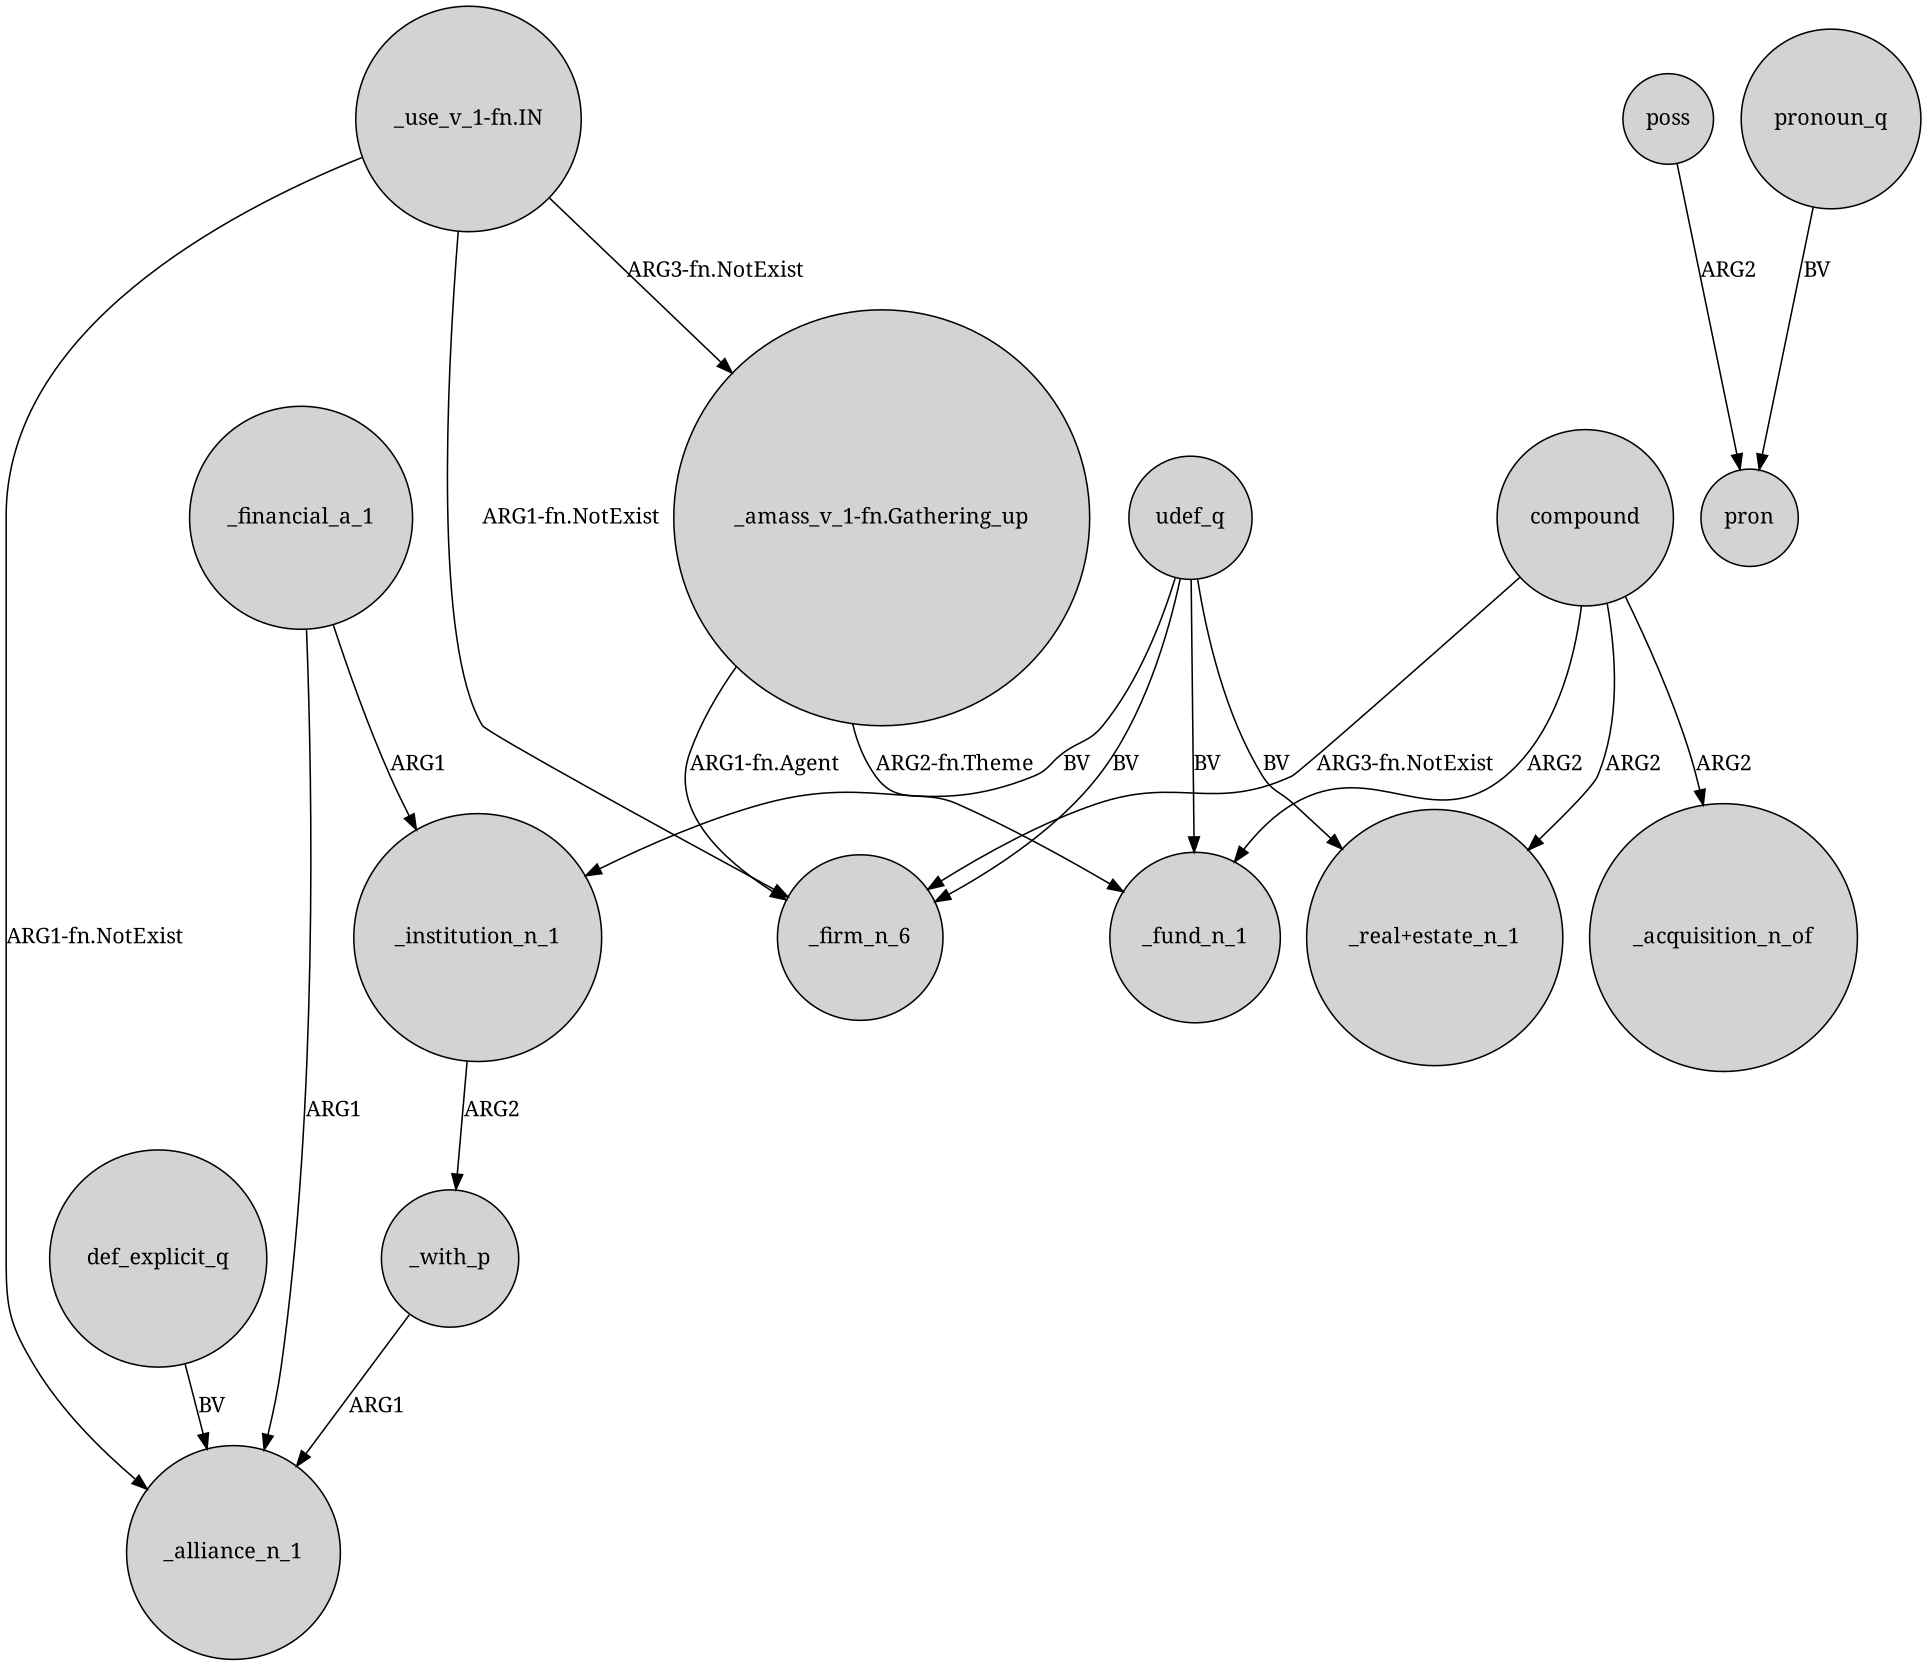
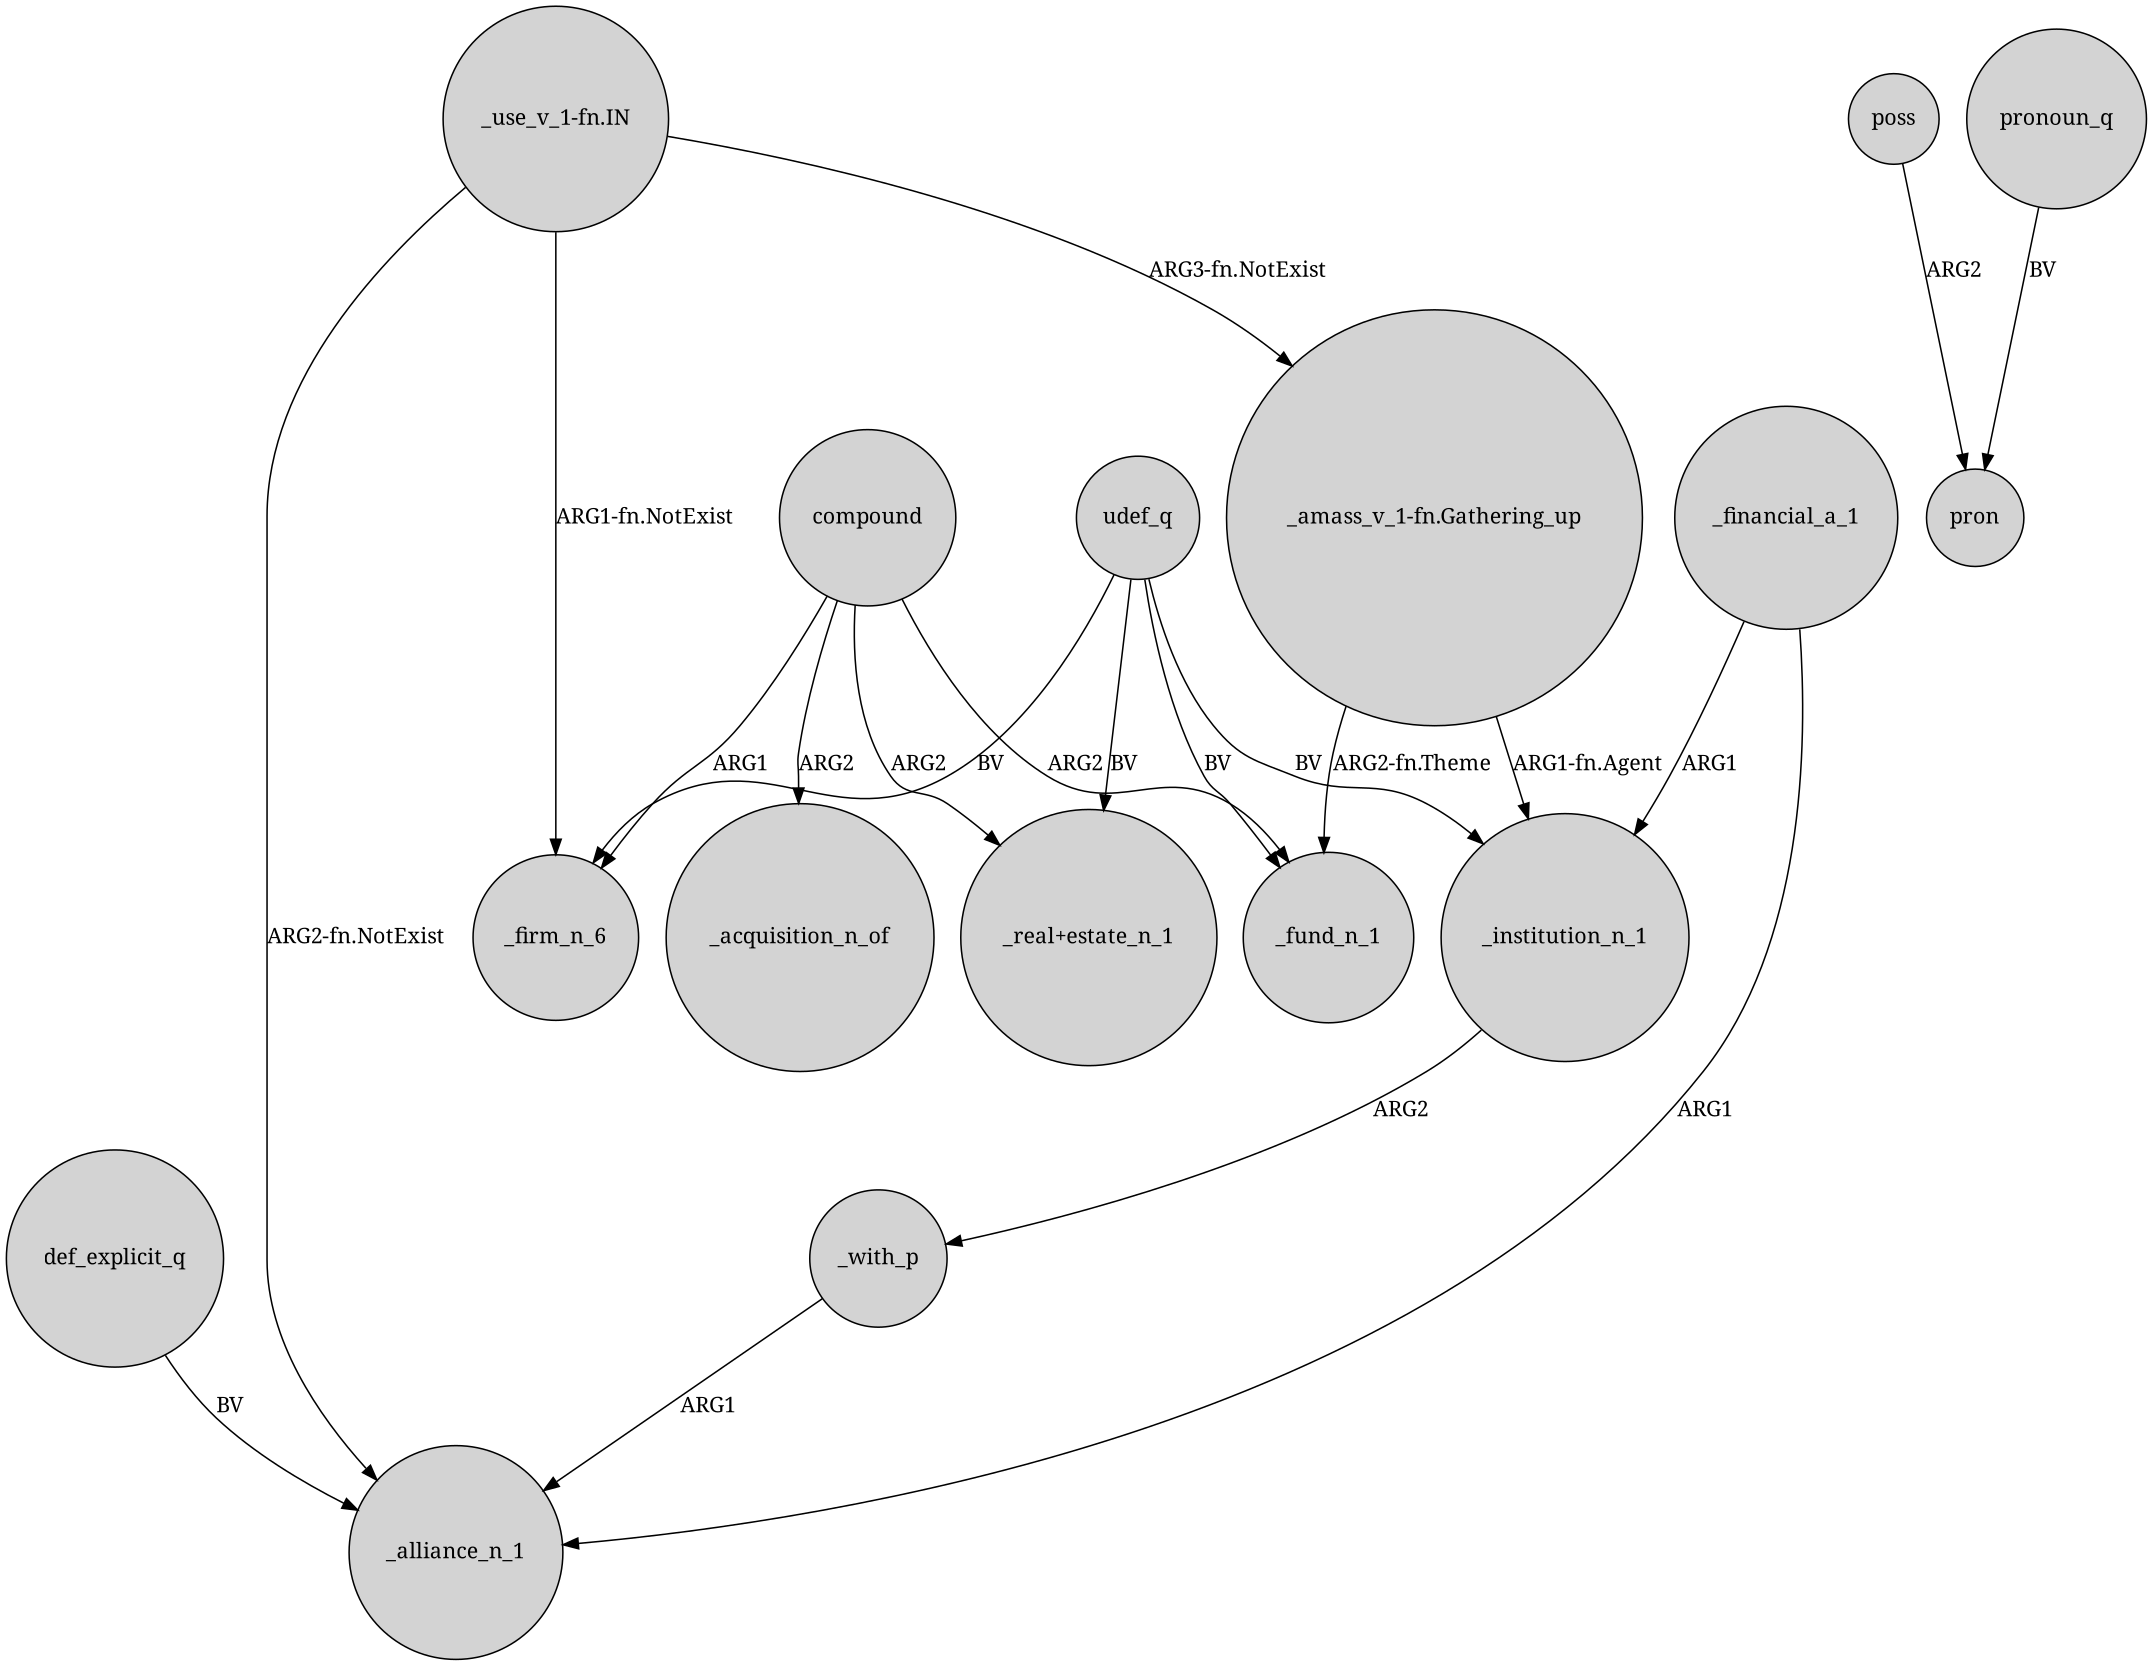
edge "compound" -> "_firm_n_6": label "ARG3-fn.NotExist" -> "ARG1"
edge "_amass_v_1-fn.Gathering_up" -> "_firm_n_6": now "_amass_v_1-fn.Gathering_up" -> "_institution_n_1"
edge "_use_v_1-fn.IN" -> "_alliance_n_1": label "ARG1-fn.NotExist" -> "ARG2-fn.NotExist"
